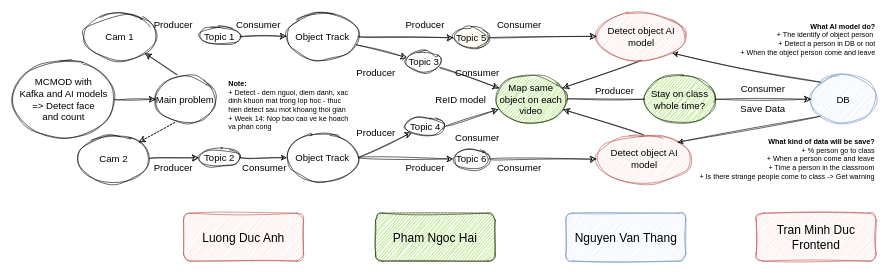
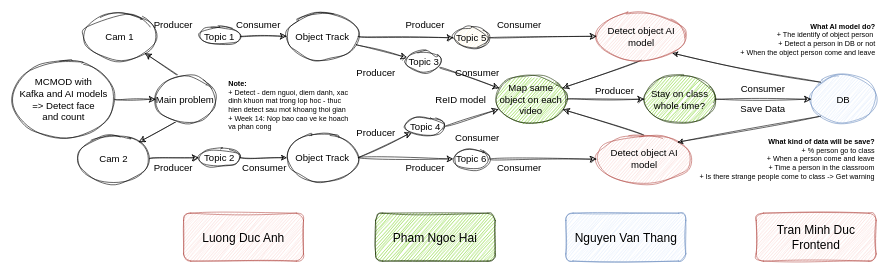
edge "Map same object on each video" -- "Stay on class whole time?": arrowhead none -> classic
edge "Main problem" -> "Cam 2": style dashed -> solid
